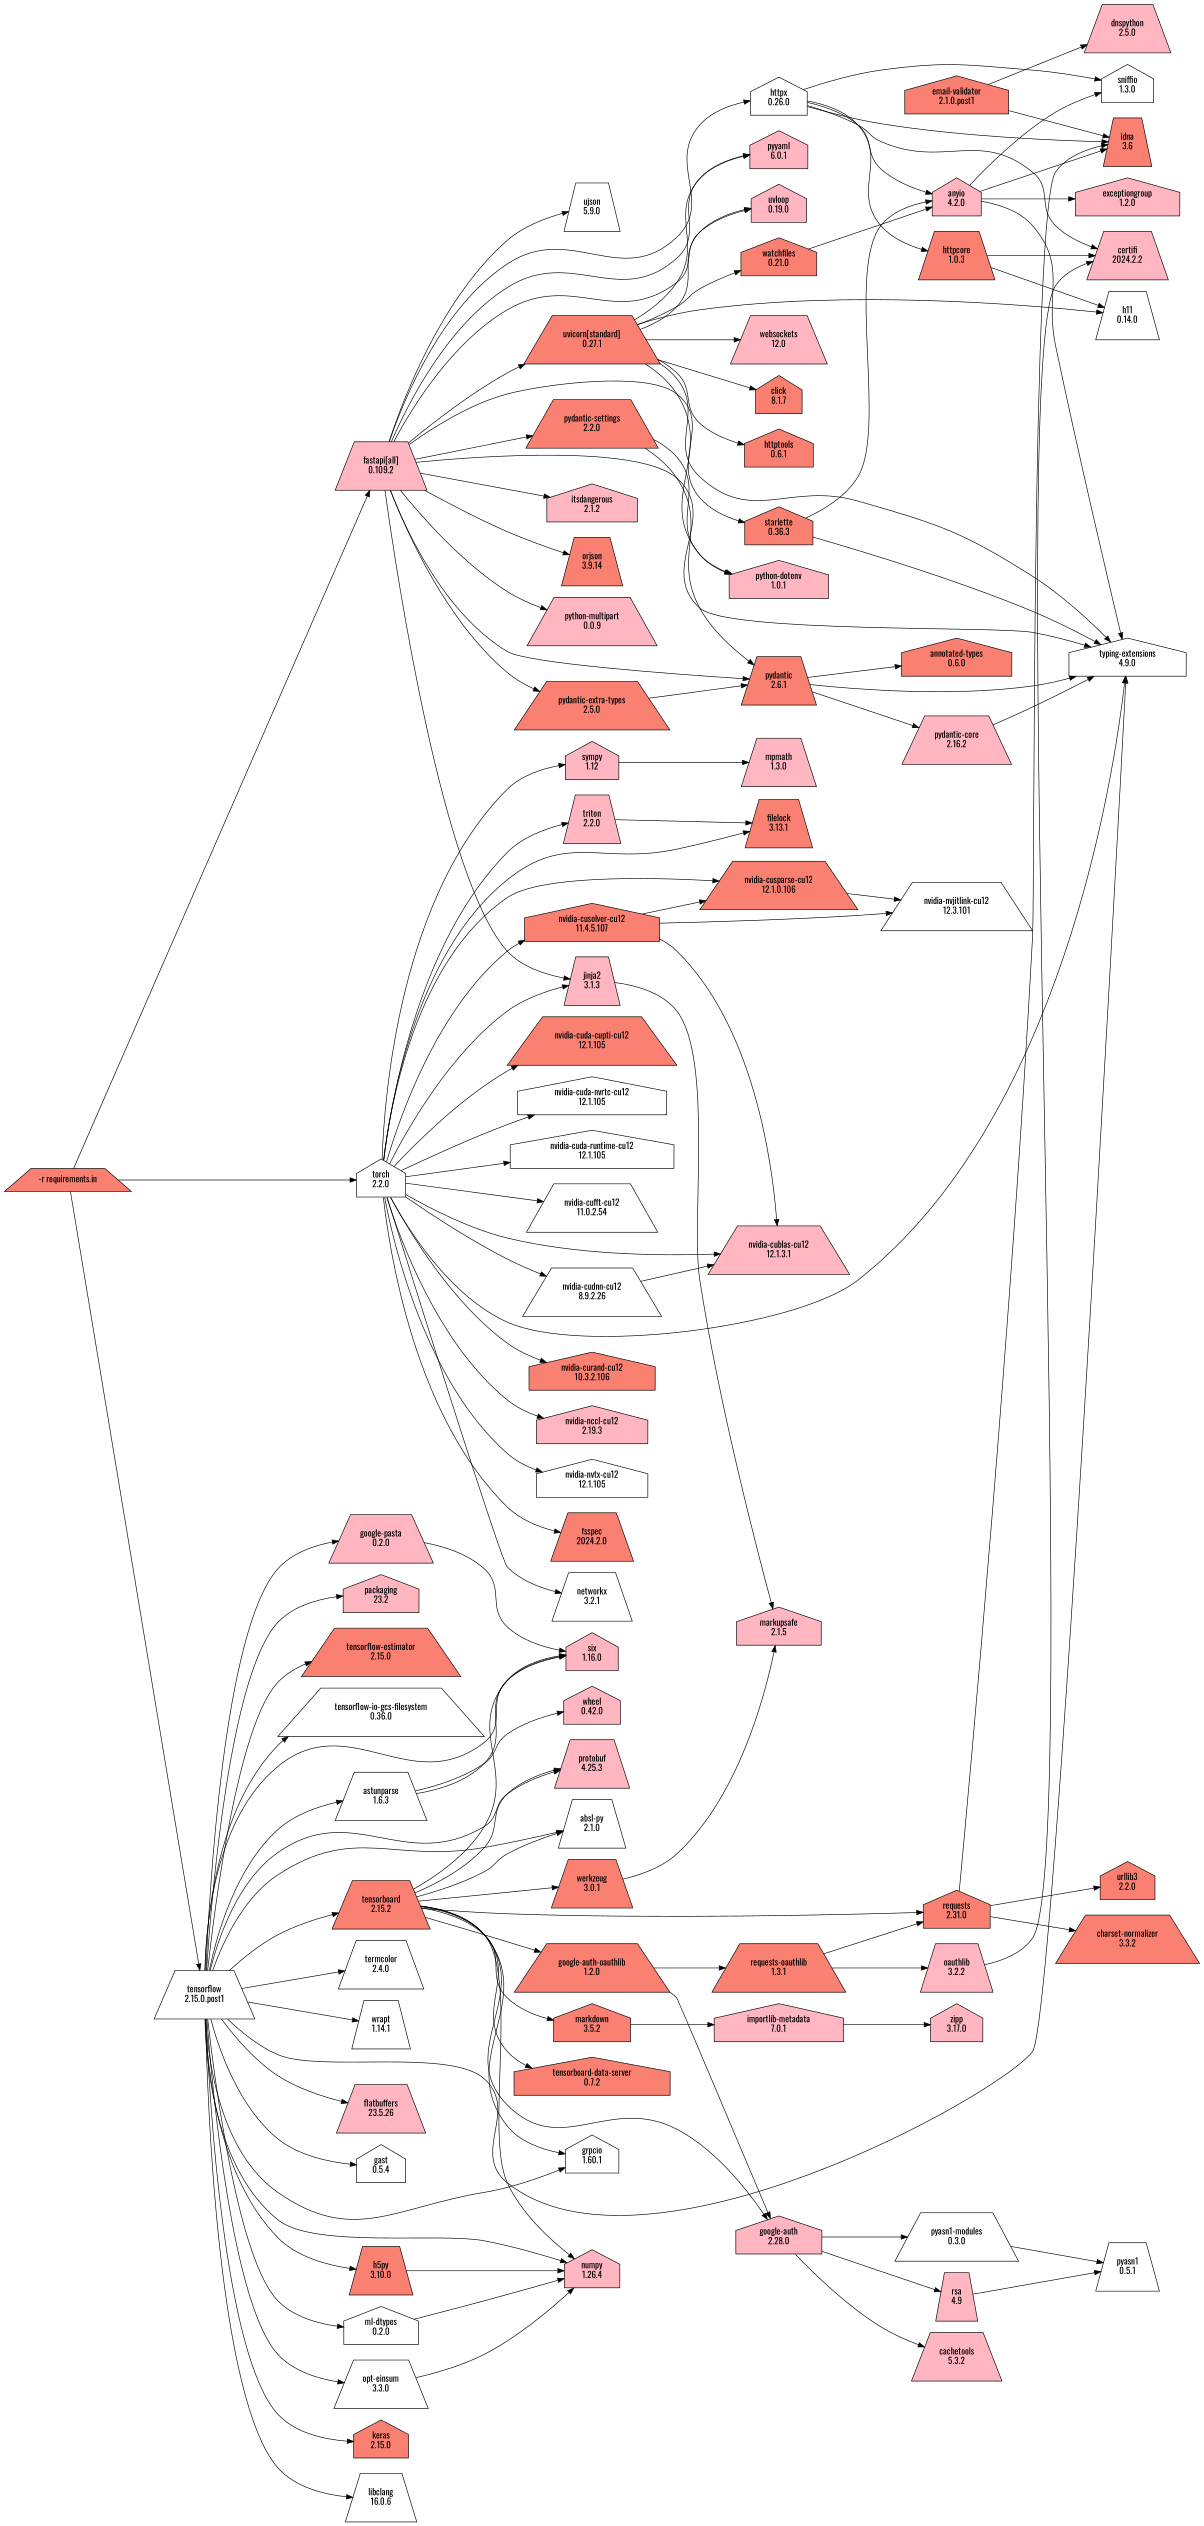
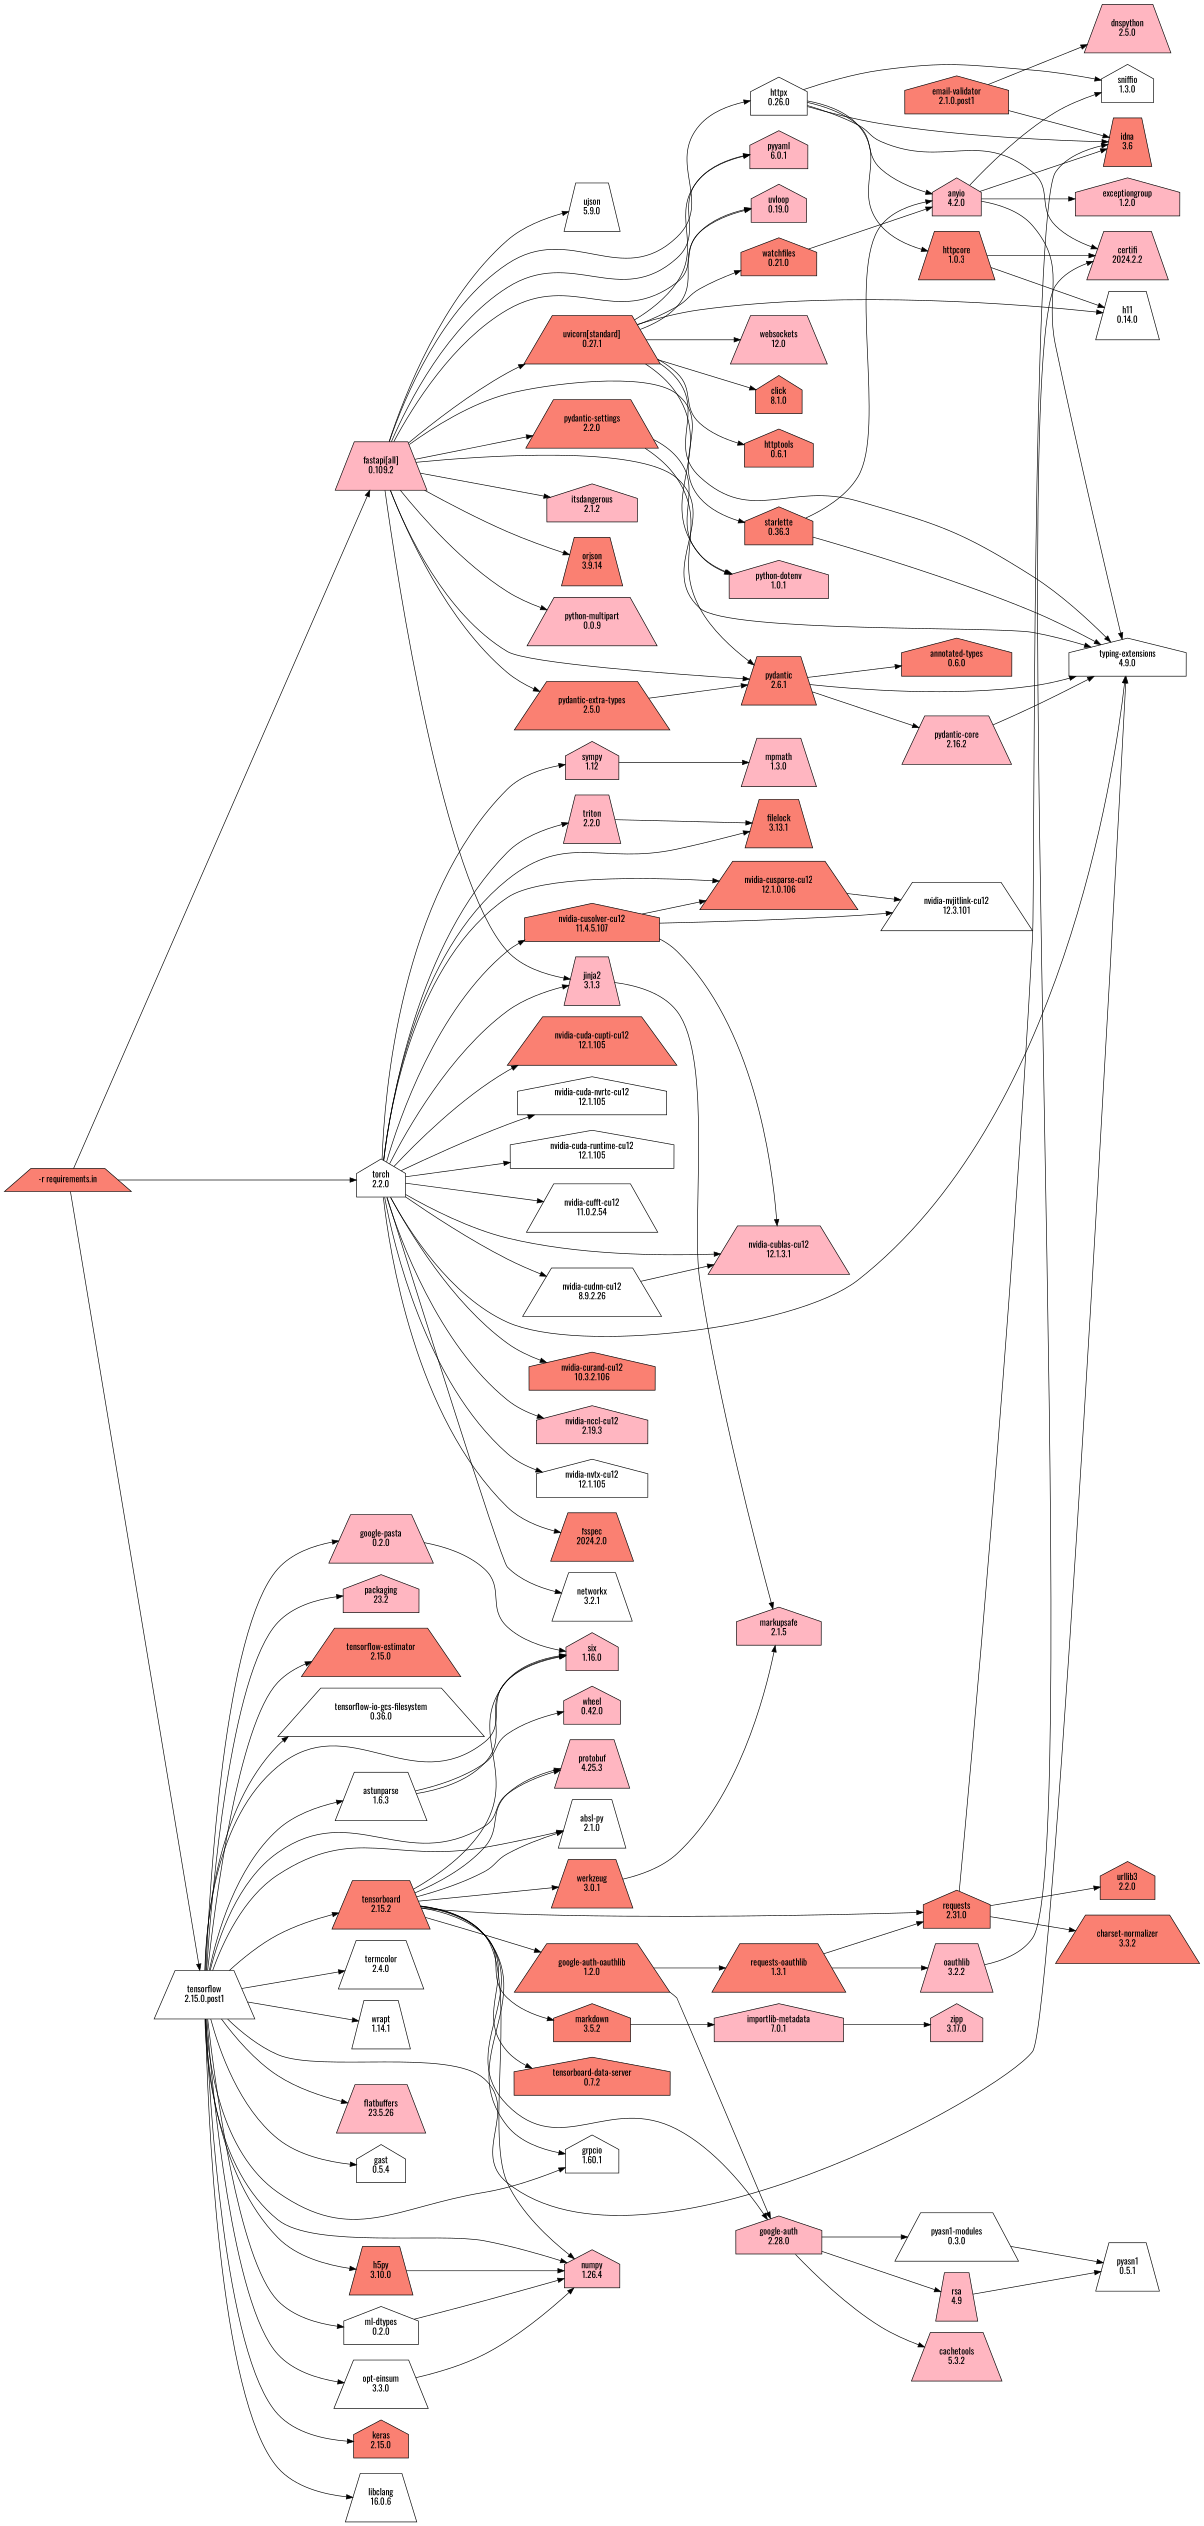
node "click 8.1.7": label "click 8.1.7" -> "click 8.1.0"
